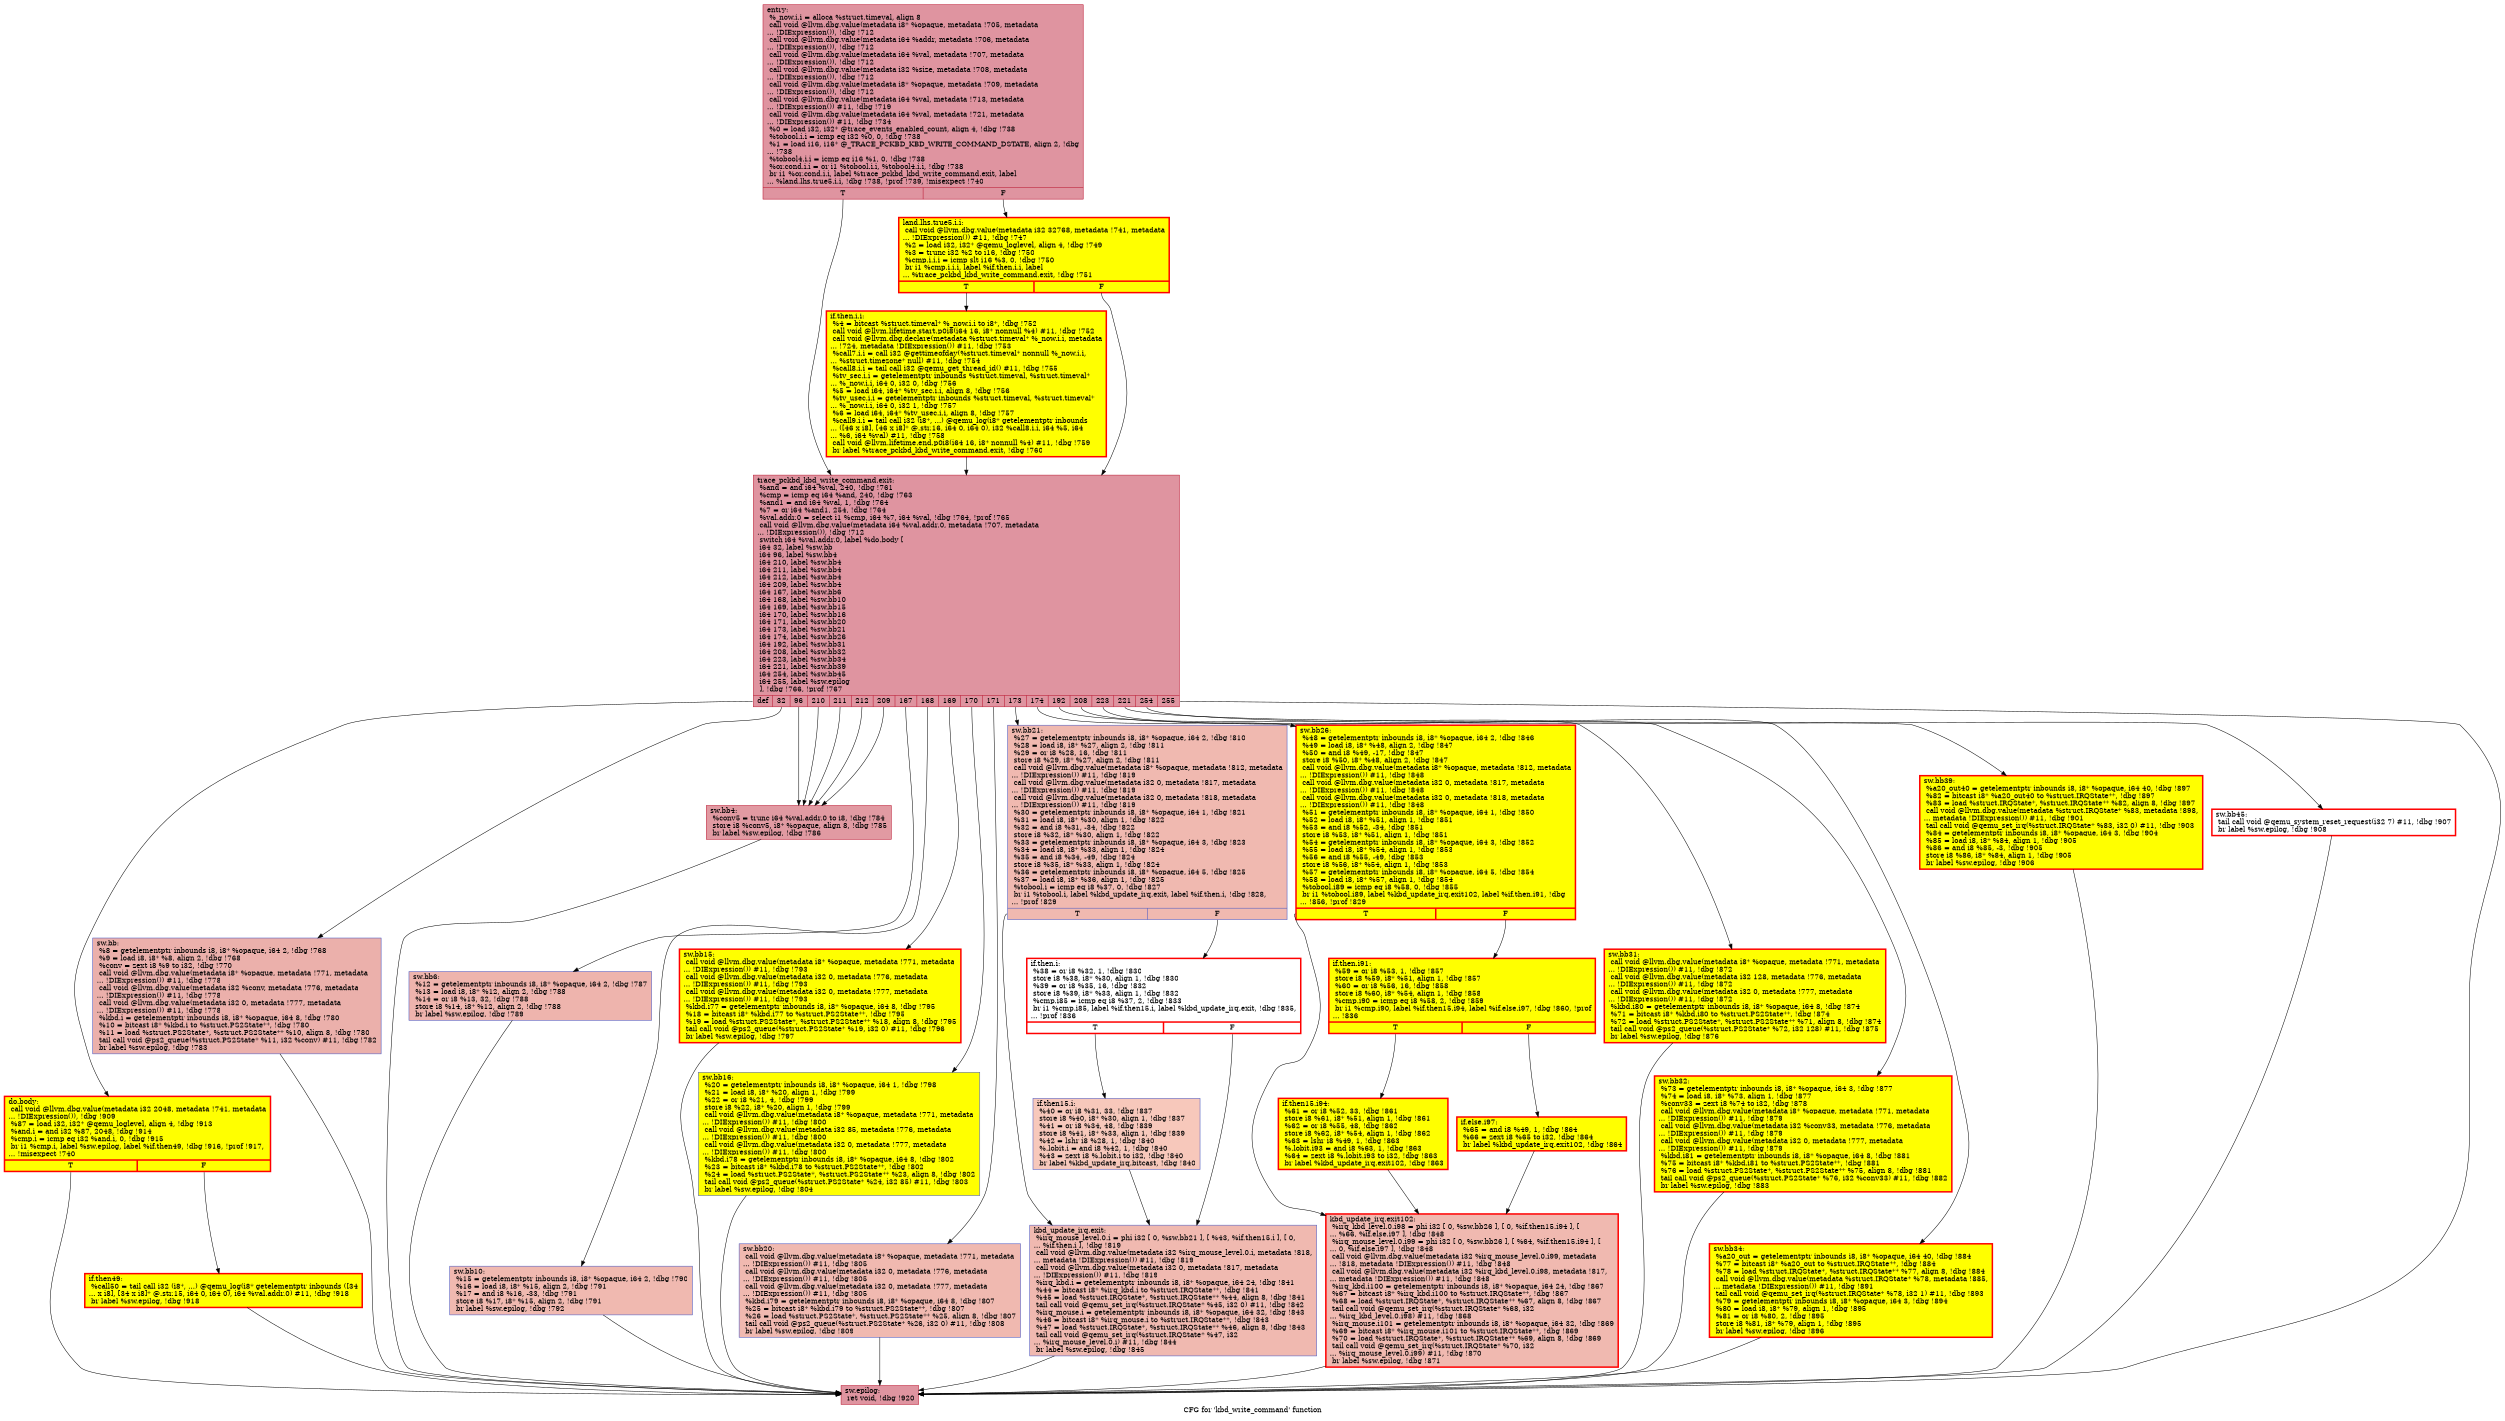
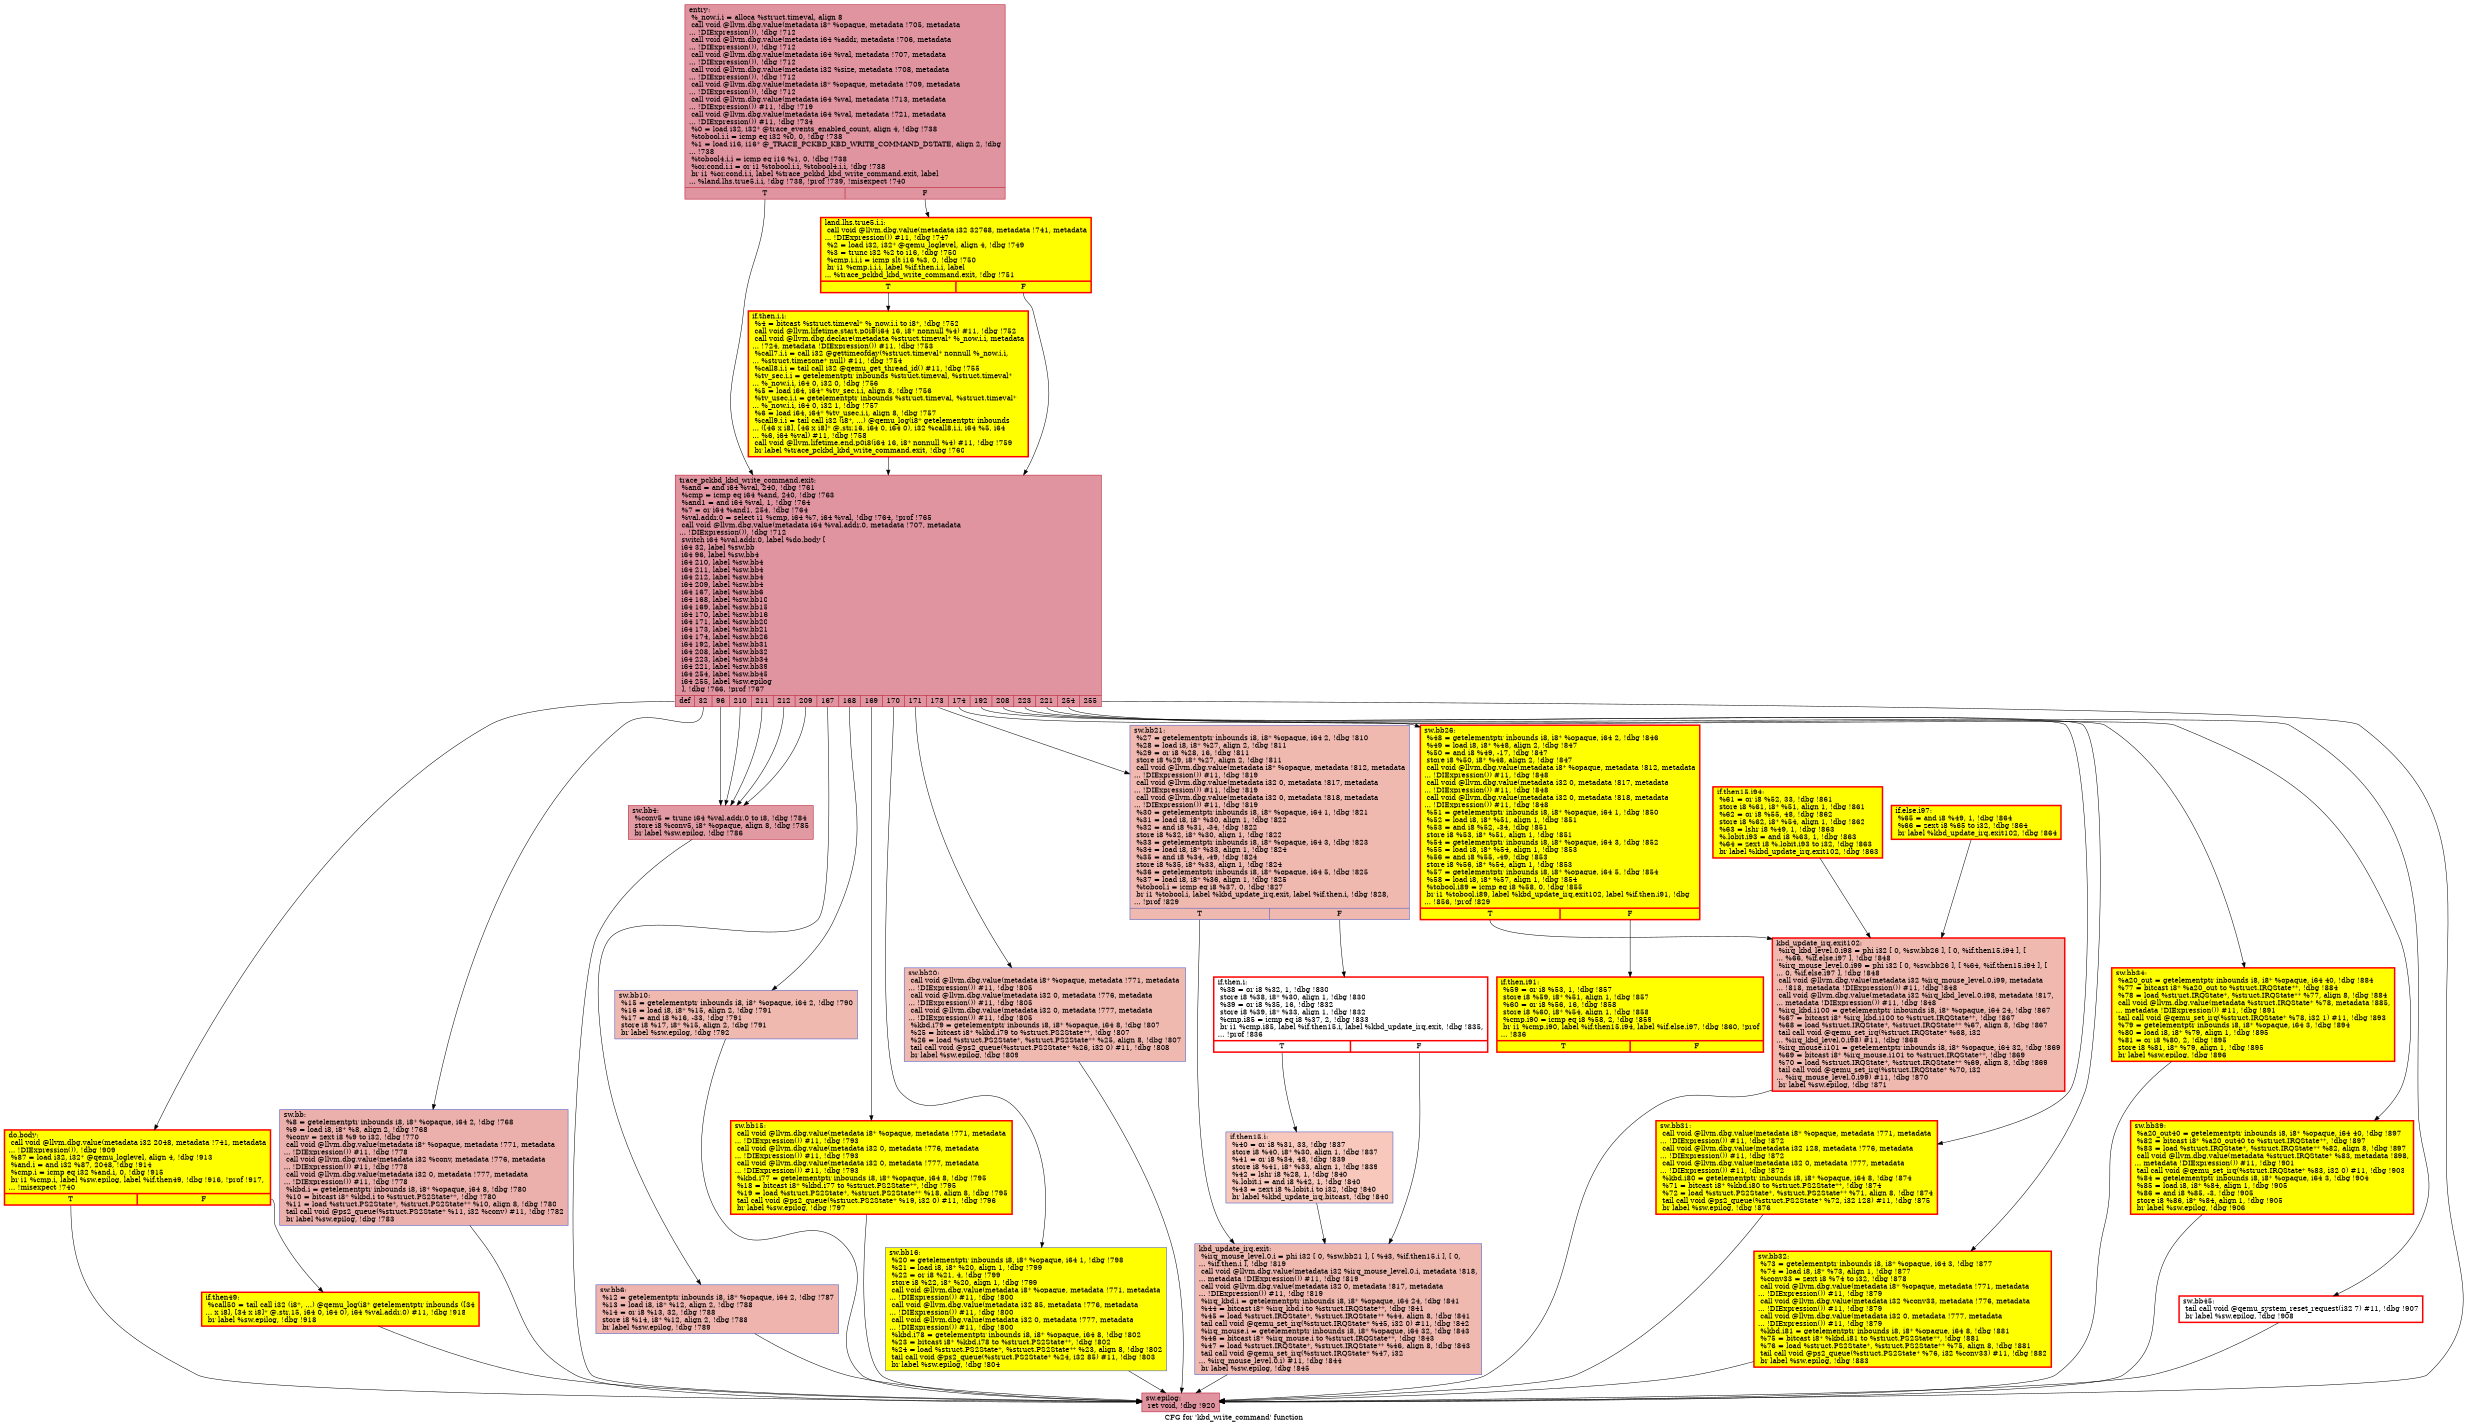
edge "if.then.i91:" -> "if.then15.i94:": removed
edge "if.then.i91:" -> "if.else.i97:": removed
